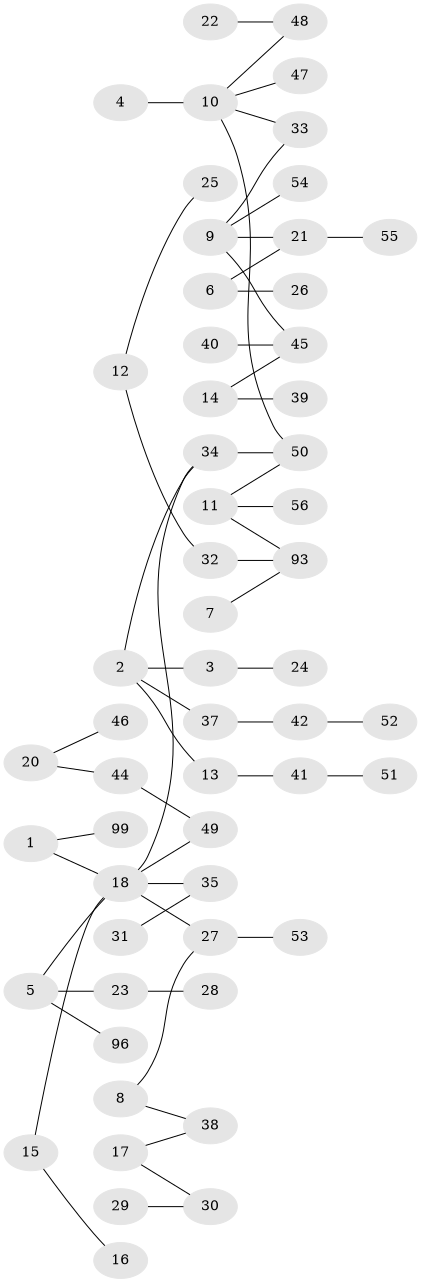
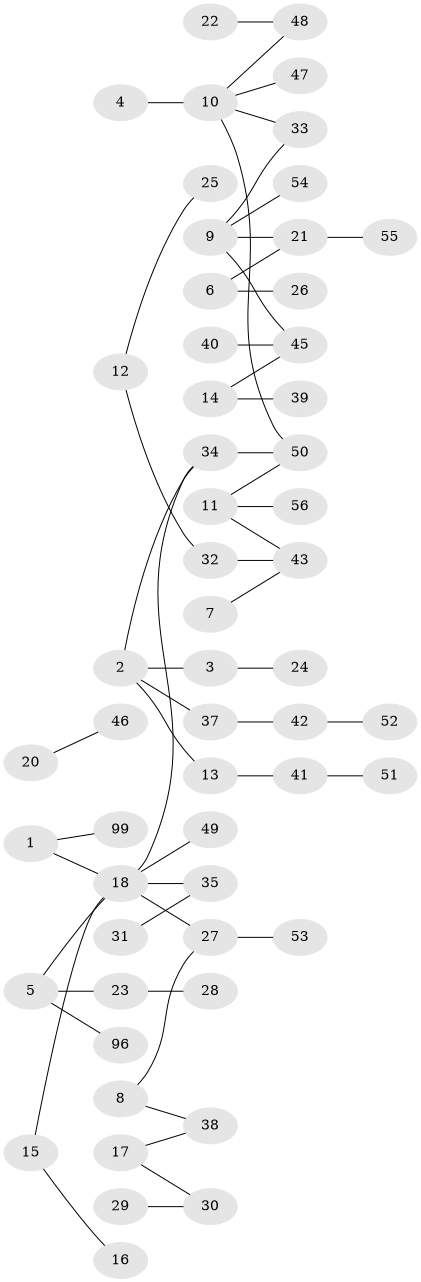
node "93": label "93" -> "43"
node "44": removed
